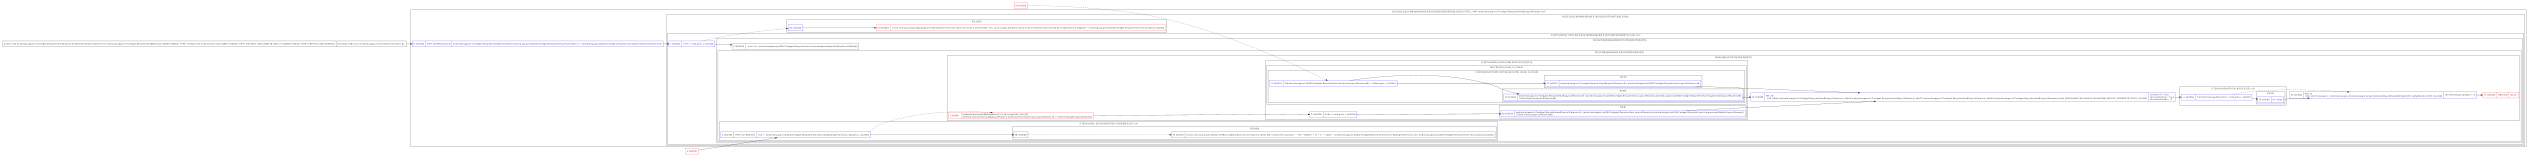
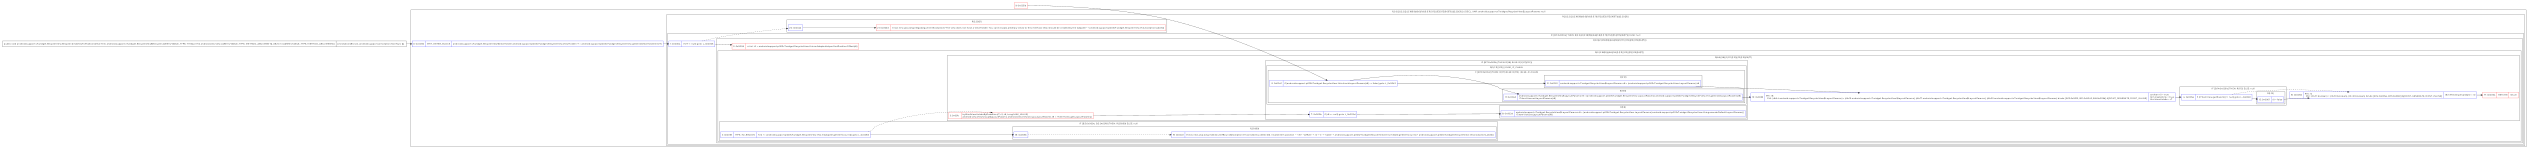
edge "9: 0x003b" -> "10: 0x0041": style dashed -> solid
node "2: 0x0006": color blue -> red
edge "8: 0x002d" -> "13: 0x0053": removed
node "4: 0x0010": removed
